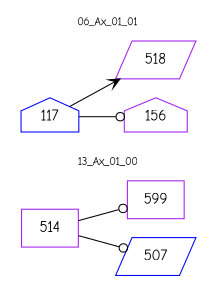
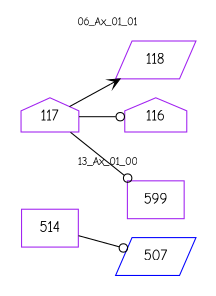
node "518": label "518" -> "118"
node "117": color blue -> purple
node "156": label "156" -> "116"
edge "514" -> "599": now "117" -> "599"
